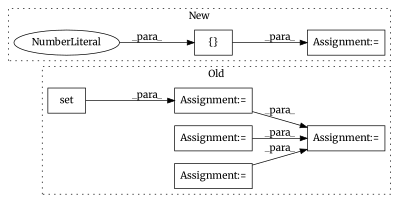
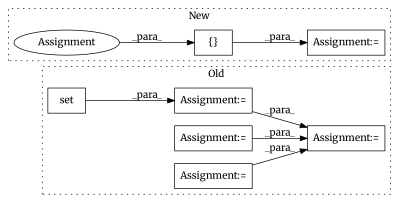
node "NumberLiteral": label "NumberLiteral" -> "Assignment"
